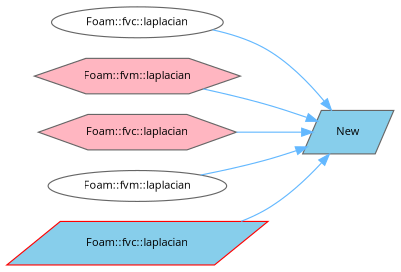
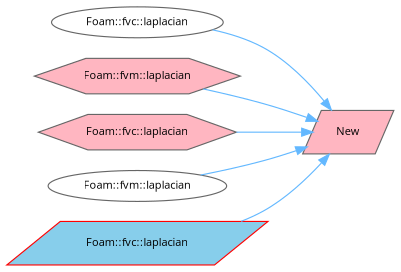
node "New": fillcolor skyblue -> lightpink
